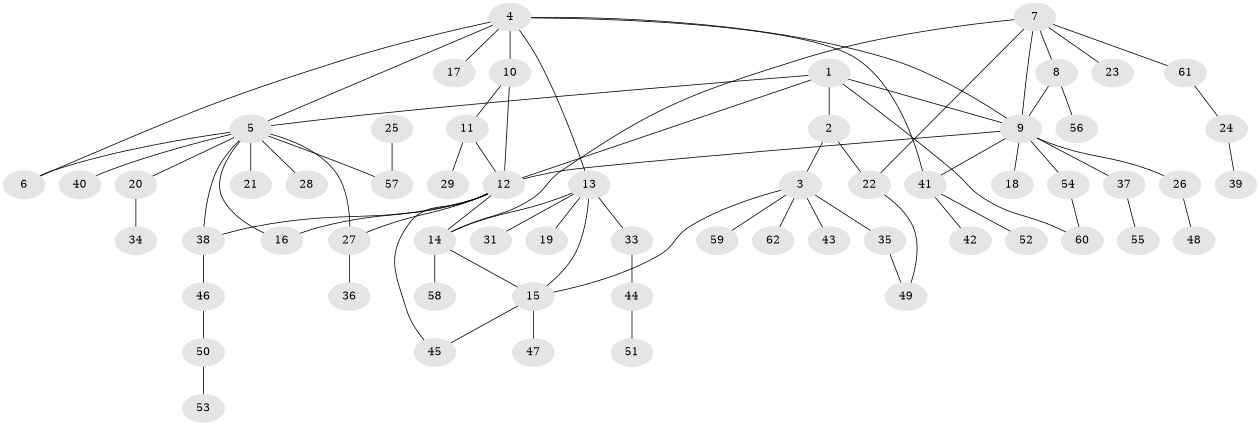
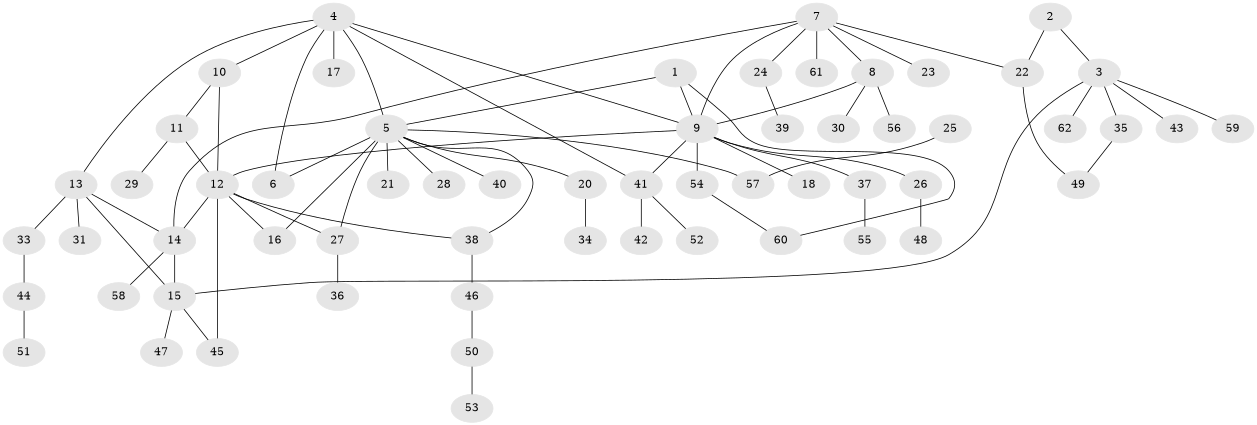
edge "1" -- "2": removed
edge "61" -- "24": now "7" -- "24"
edge "1" -- "12": removed
node "30": added
node "19": removed
